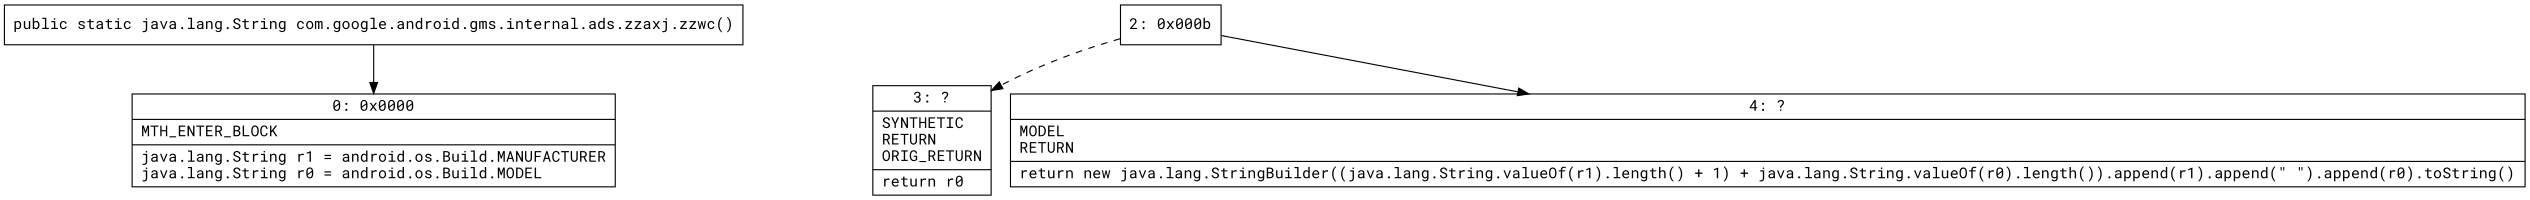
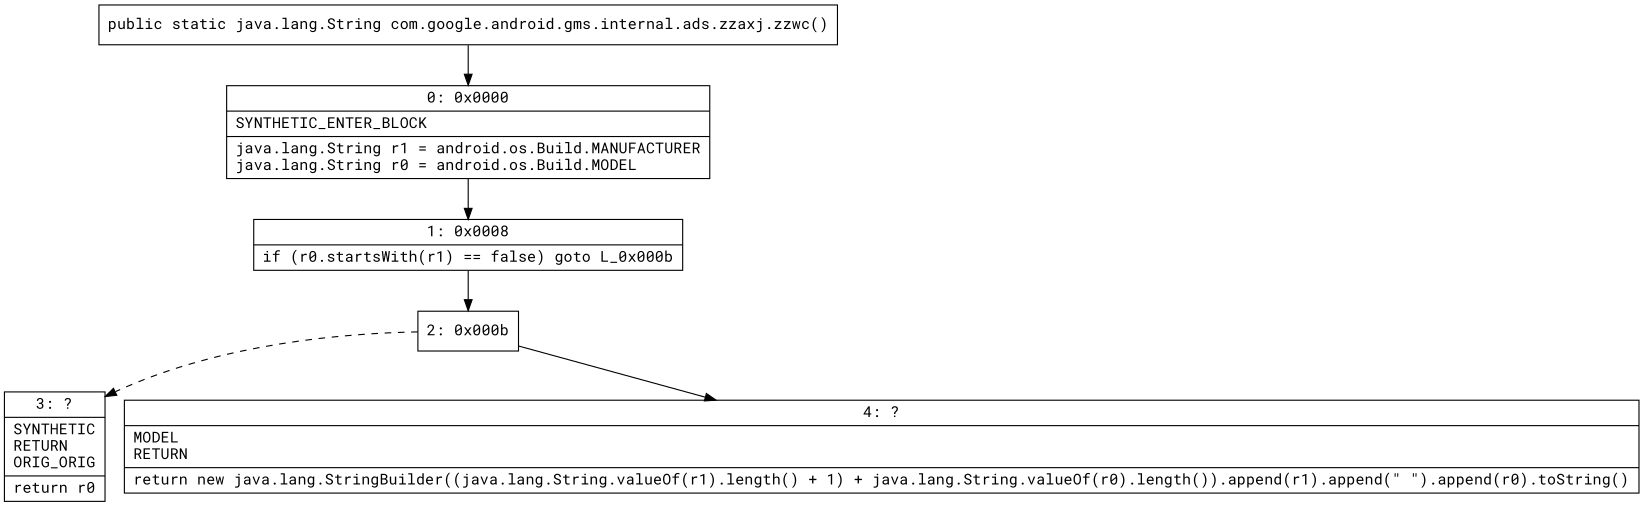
node "0: 0x0000": text "MTH_ENTER_BLOCK" -> "SYNTHETIC_ENTER_BLOCK"
node "3: ?": text "ORIG_RETURN" -> "ORIG_ORIG"
node "1: 0x0008": added
